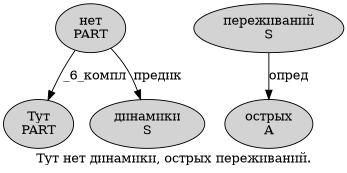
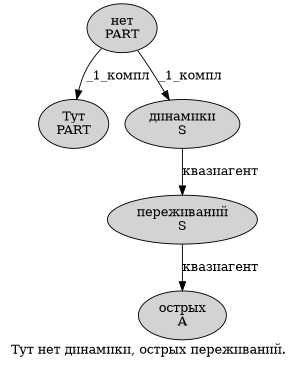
edge "нет PART" -> "Тут PART": label "_6_компл" -> "_1_компл"
edge "нет PART" -> "динамики S": label "предик" -> "_1_компл"
edge "переживаний S" -> "острых A": label "опред" -> "квазиагент"
edge "динамики S" -> "переживаний S": added, label "квазиагент"
